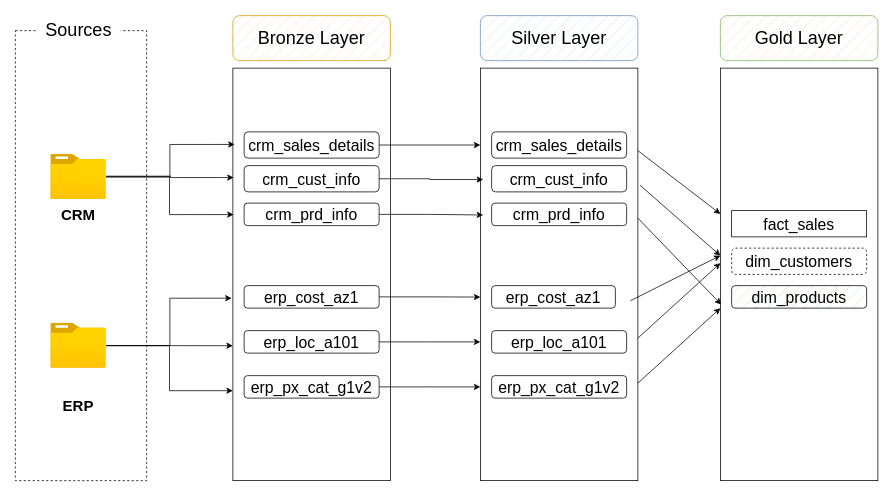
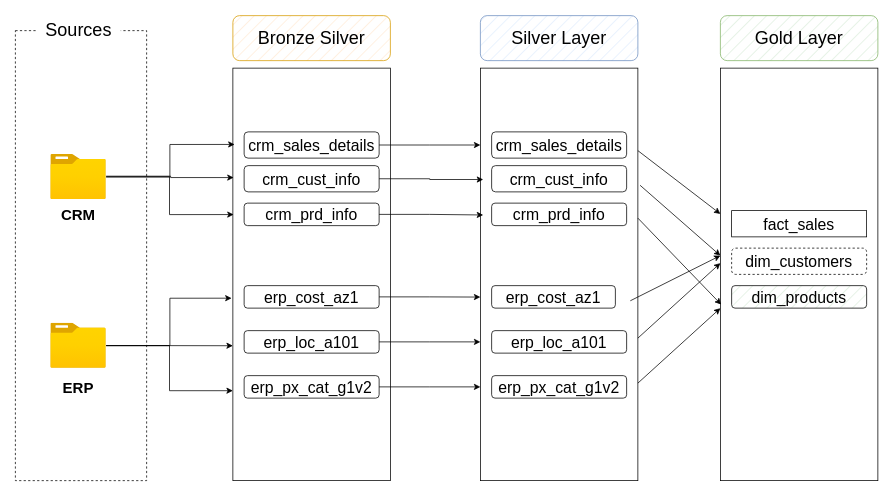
node "Bronze Layer": label "Bronze Layer" -> "Bronze Silver"
node "Gold Layer": fillcolor #ffe6cc -> #d5e8d4
node "ERP": moved (78, 405) -> (78, 387)
